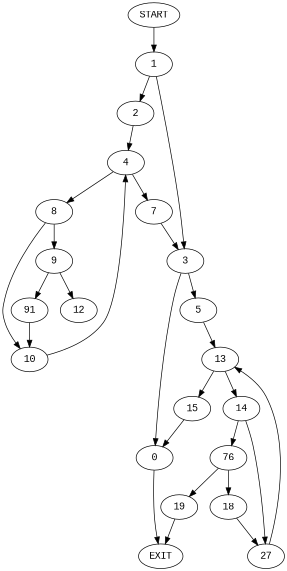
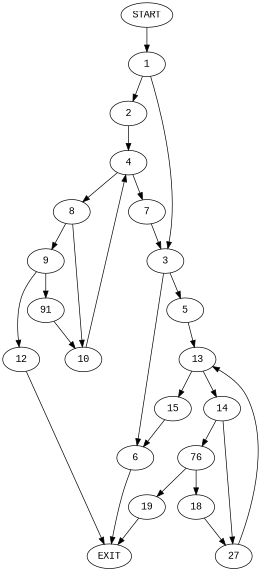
edge "12" -> "EXIT": added
node "0": label "0" -> "6"
